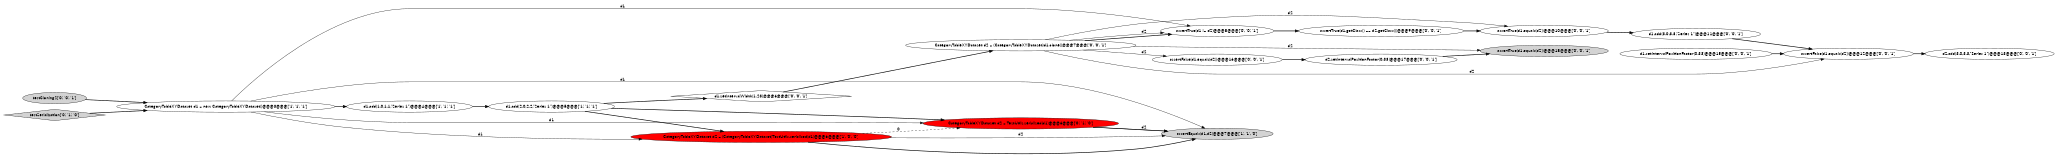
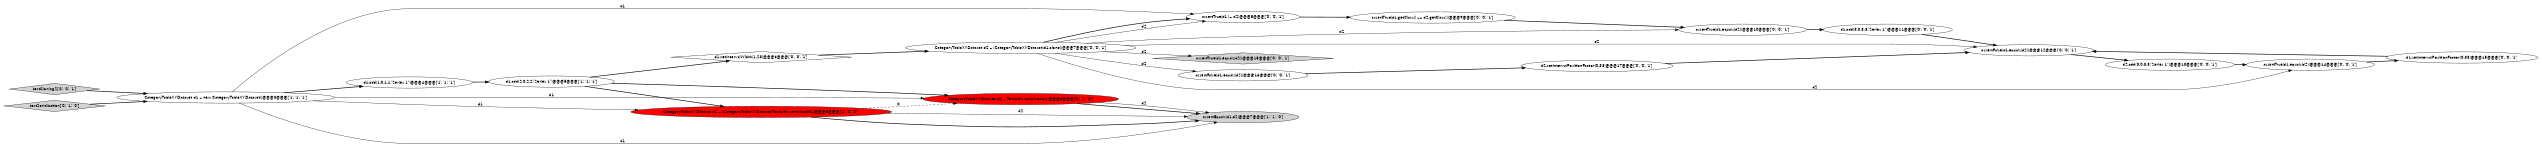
node "assertTrue(d1.equals(d2))@@@18@@@['0', '0', '1']": shape ellipse -> diamond
edge "d2.setIntervalPositionFactor(0.33)@@@17@@@['0', '0', '1']" -> "assertTrue(d1.equals(d2))@@@18@@@['0', '0', '1']": now "d2.setIntervalPositionFactor(0.33)@@@17@@@['0', '0', '1']" -> "assertFalse(d1.equals(d2))@@@12@@@['0', '0', '1']"
node "assertTrue(d1.equals(d2))@@@14@@@['0', '0', '1']": added
node "testCloning2['0', '0', '1']": shape ellipse -> diamond
